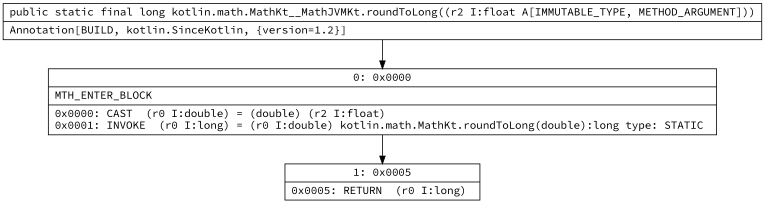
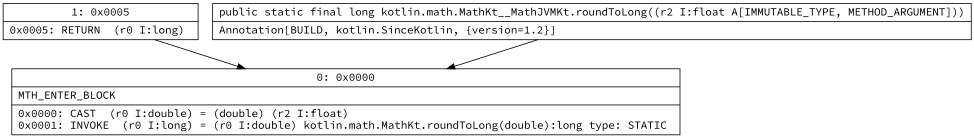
edge "0: 0x0000" -> "1: 0x0005": reversed
